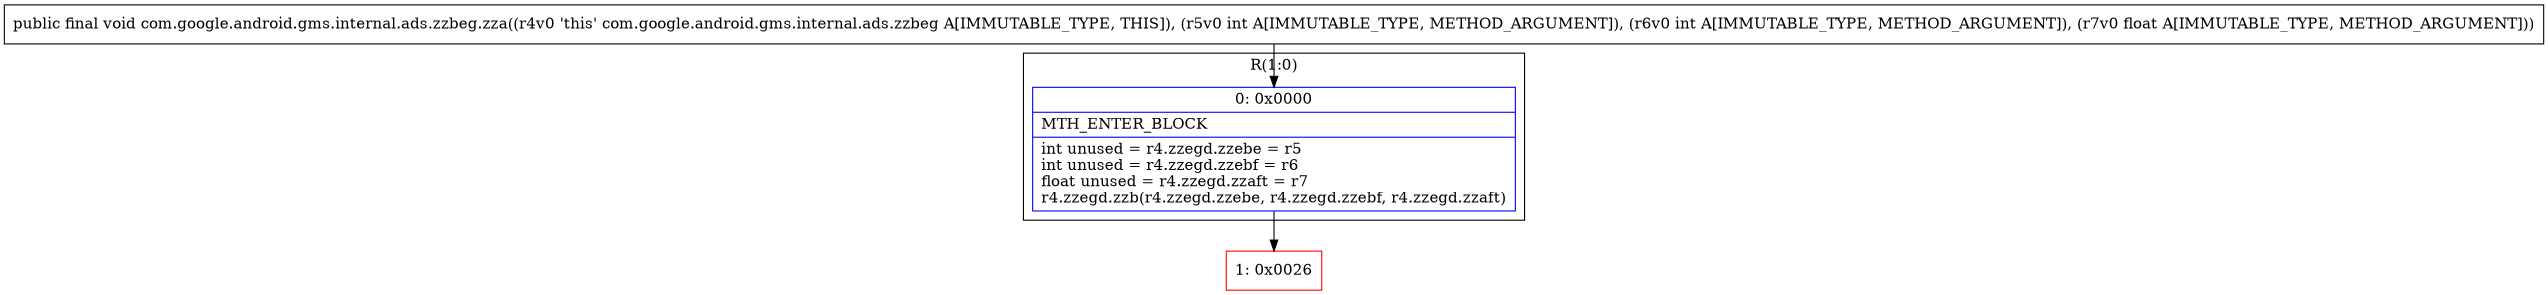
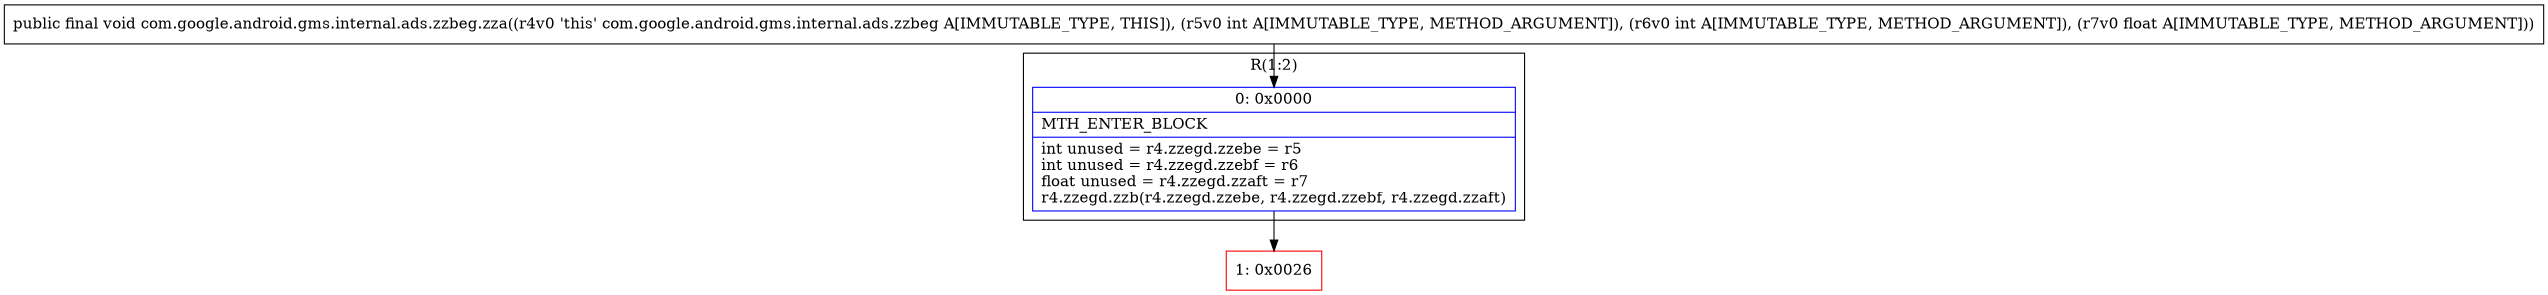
cluster "R(1:0)": label "R(1:0)" -> "R(1:2)"
